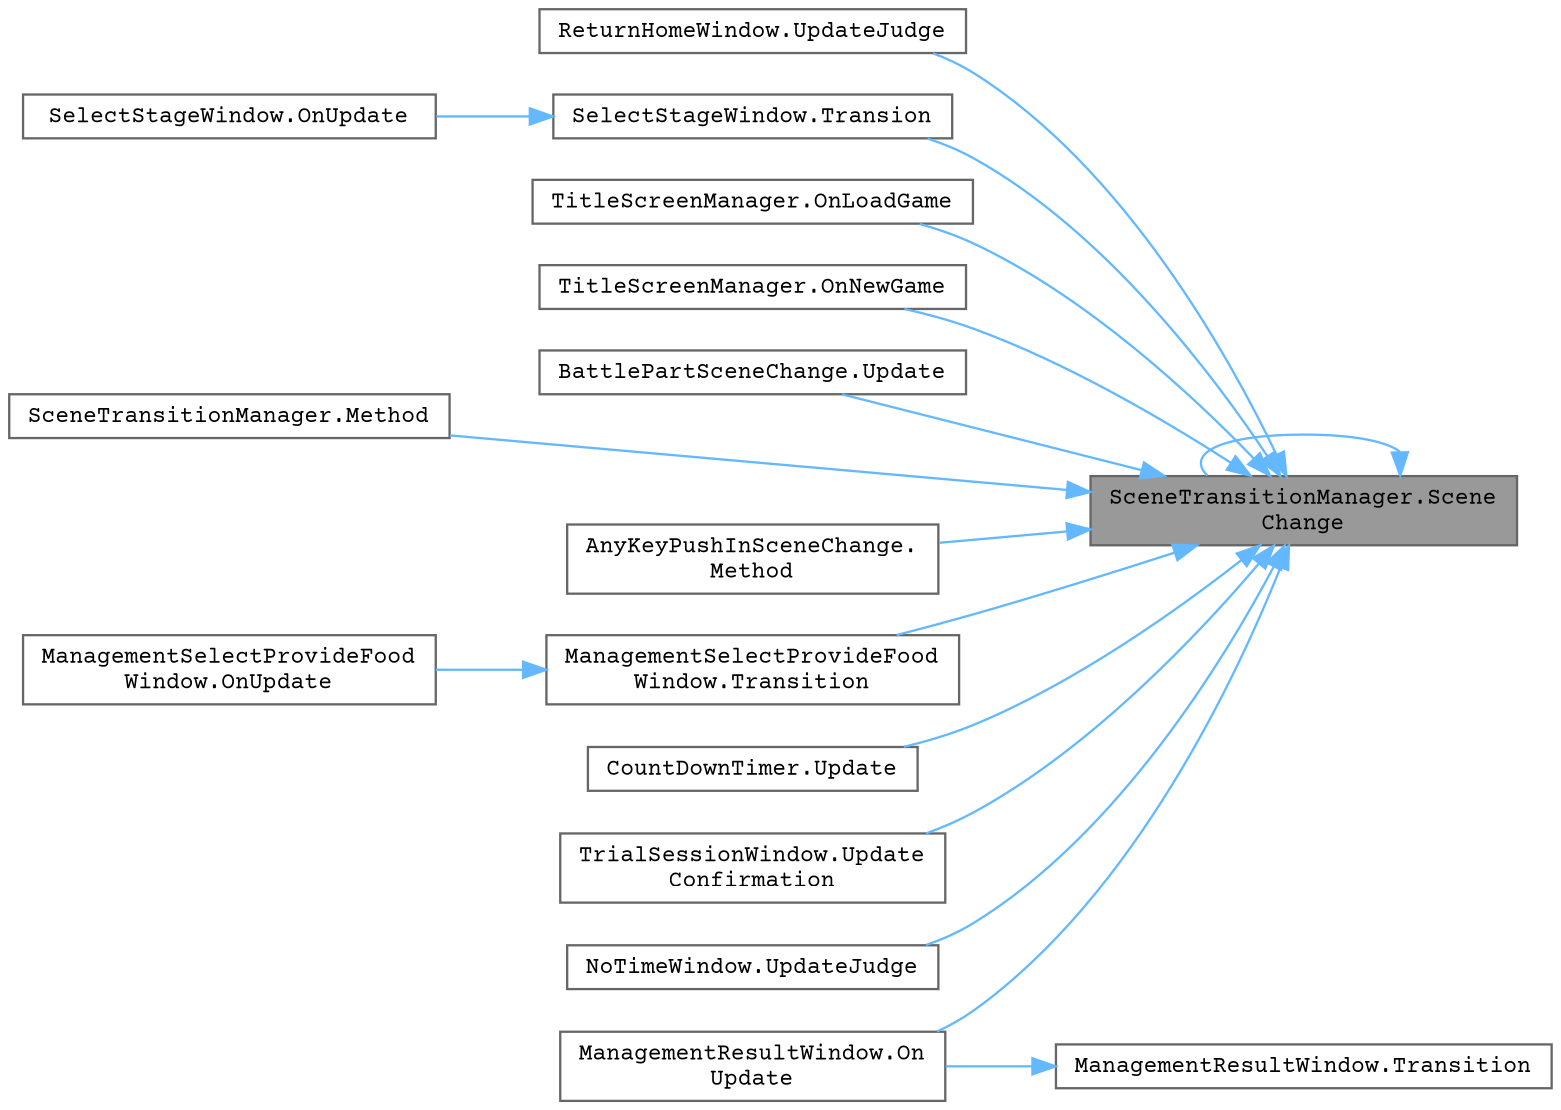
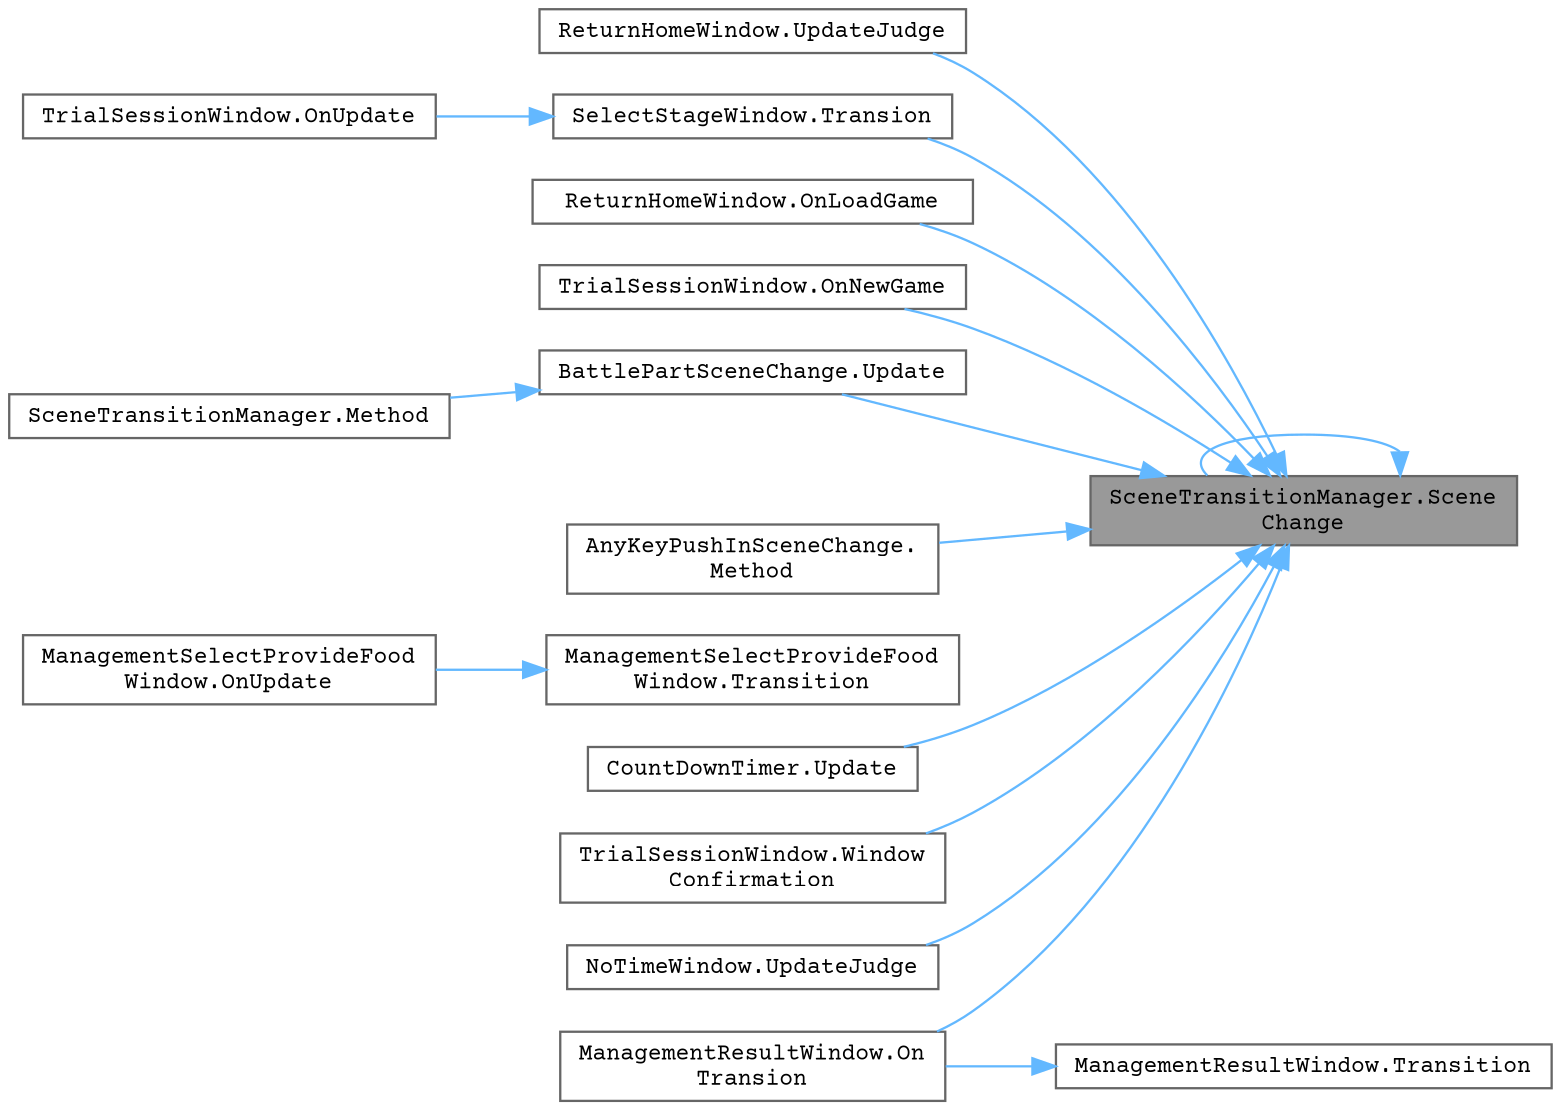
node "SelectStageWindow.OnUpdate": label "SelectStageWindow.OnUpdate" -> "TrialSessionWindow.OnUpdate"
node "TitleScreenManager.OnLoadGame": label "TitleScreenManager.OnLoadGame" -> "ReturnHomeWindow.OnLoadGame"
node "TitleScreenManager.OnNewGame": label "TitleScreenManager.OnNewGame" -> "TrialSessionWindow.OnNewGame"
edge "SceneTransitionManager.Method" -> "SceneTransitionManager.Scene Change": now "SceneTransitionManager.Method" -> "BattlePartSceneChange.Update"
edge "ManagementSelectProvideFood Window.Transition" -> "SceneTransitionManager.Scene Change": removed
node "TrialSessionWindow.Update Confirmation": label "TrialSessionWindow.Update Confirmation" -> "TrialSessionWindow.Window Confirmation"
node "ManagementResultWindow.On Update": label "ManagementResultWindow.On Update" -> "ManagementResultWindow.On Transion"
